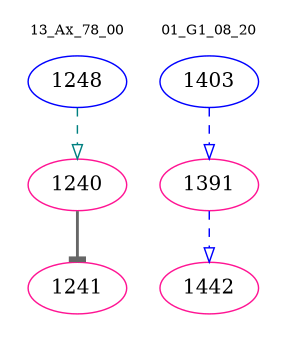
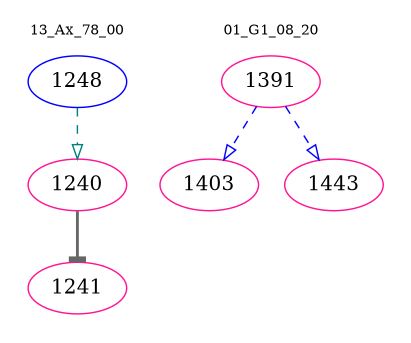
node "1403": color blue -> deeppink
edge "1403" -> "1391": reversed
node "1442": label "1442" -> "1443"
